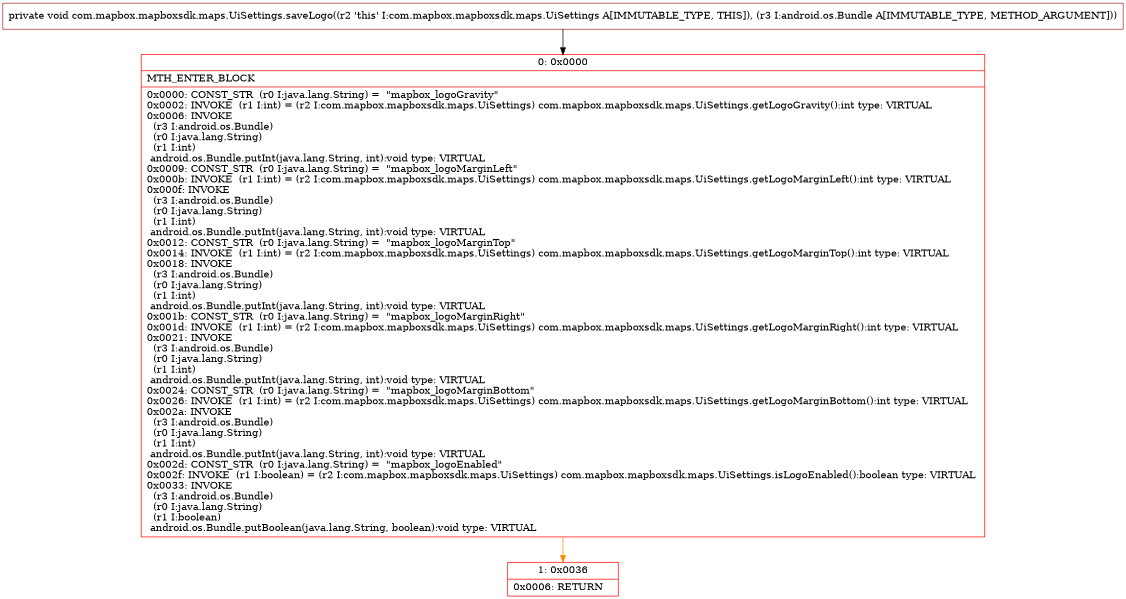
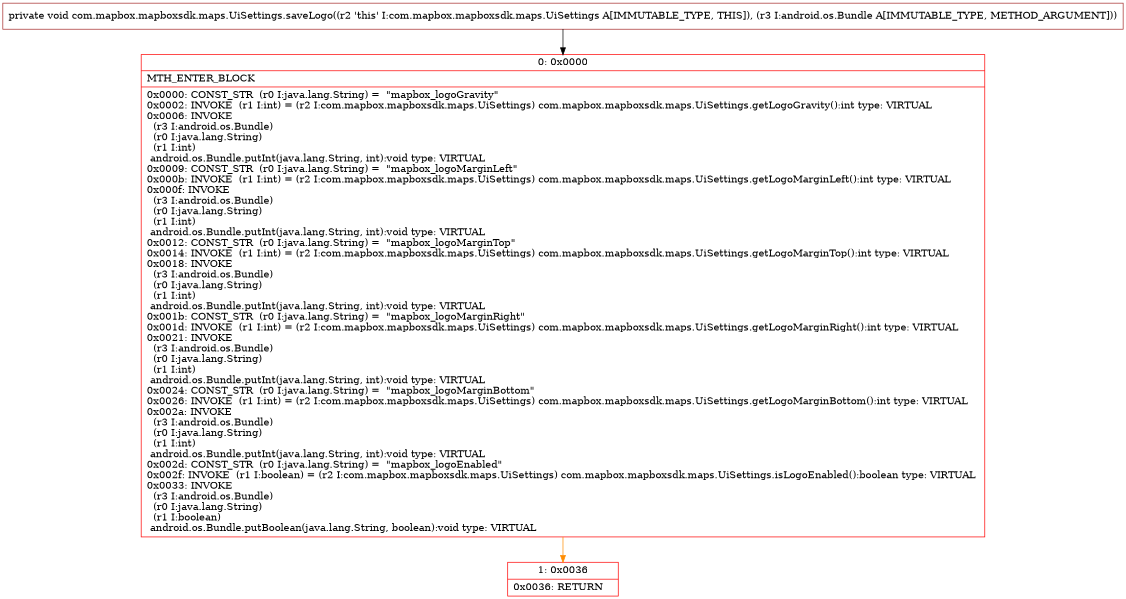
node "1: 0x0036": text "0x0006: RETURN" -> "0x0036: RETURN"
